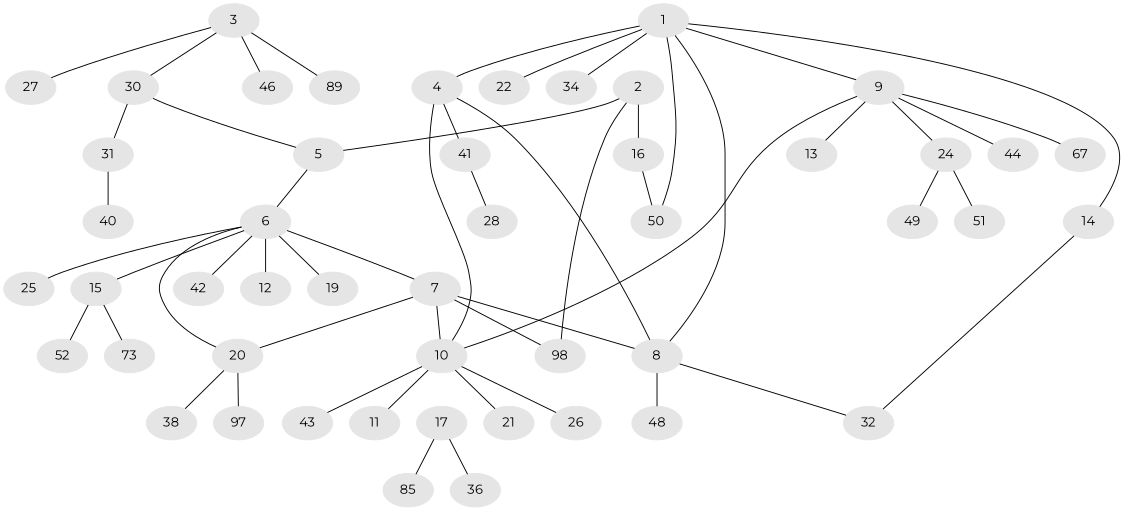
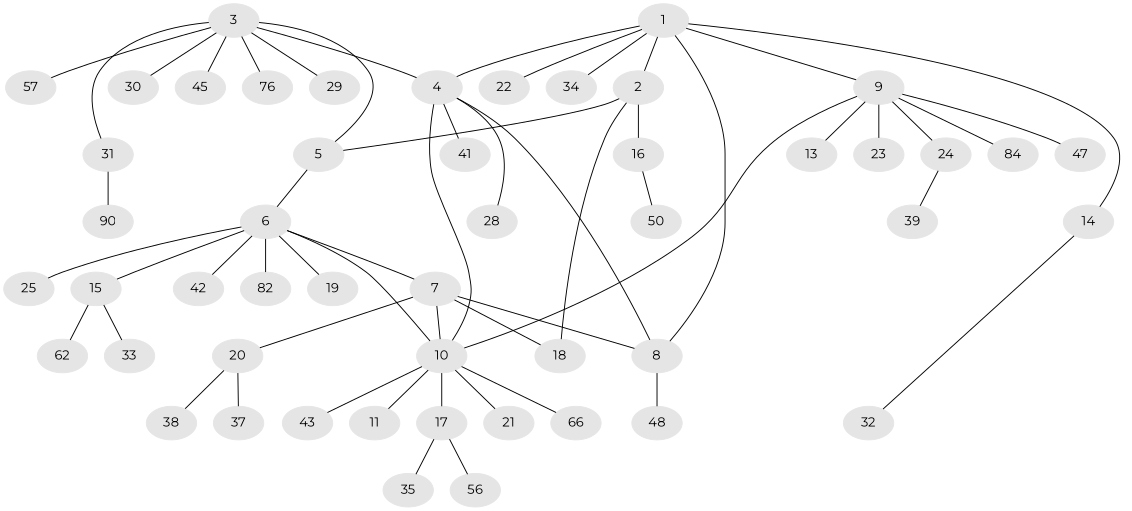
edge "3" -- "4": added
node "27": label "27" -> "57"
node "45": added
node "46": label "46" -> "76"
node "89": label "89" -> "29"
edge "30" -- "31": now "3" -- "31"
edge "1" -- "50": now "1" -- "2"
edge "30" -- "5": now "3" -- "5"
node "23": added
node "44": label "44" -> "84"
node "67": label "67" -> "47"
edge "41" -- "28": now "4" -- "28"
node "40": label "40" -> "90"
node "49": label "49" -> "39"
node "51": removed
edge "6" -- "20": now "6" -- "10"
node "12": label "12" -> "82"
node "52": label "52" -> "62"
node "73": label "73" -> "33"
node "98": label "98" -> "18"
edge "10" -- "17": added
edge "8" -- "32": removed
node "97": label "97" -> "37"
node "26": label "26" -> "66"
node "85": label "85" -> "35"
node "36": label "36" -> "56"
